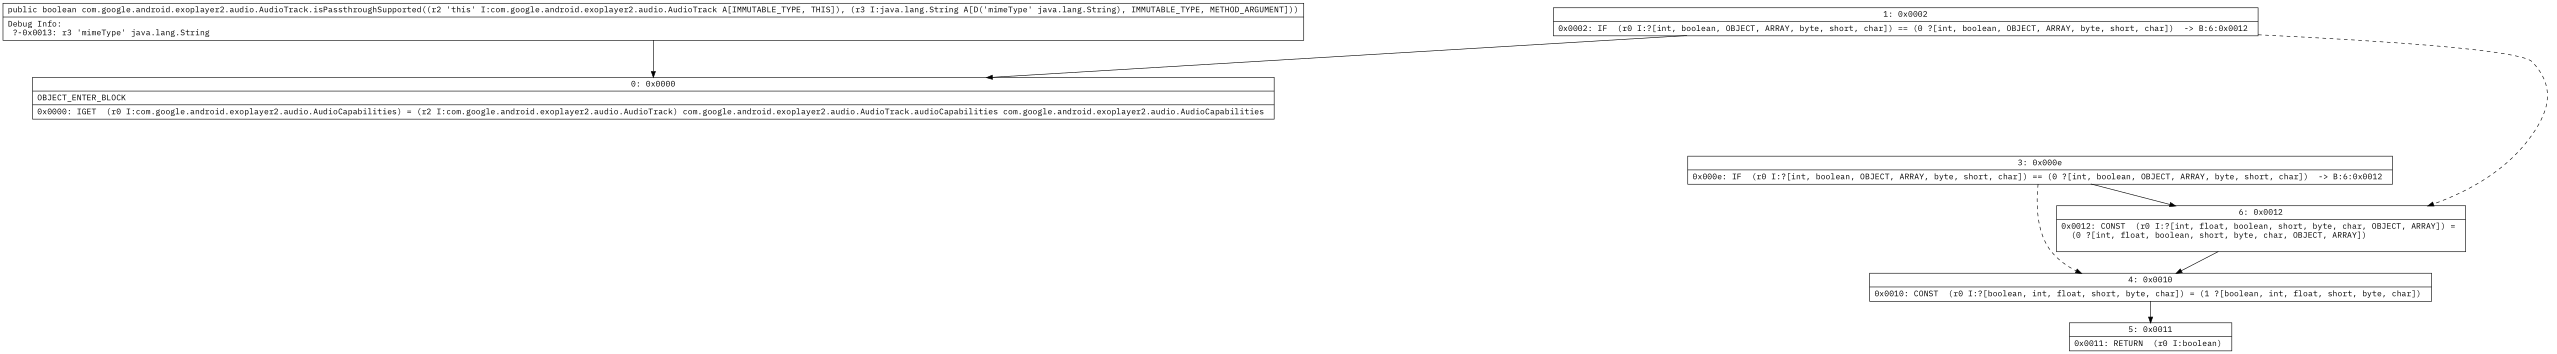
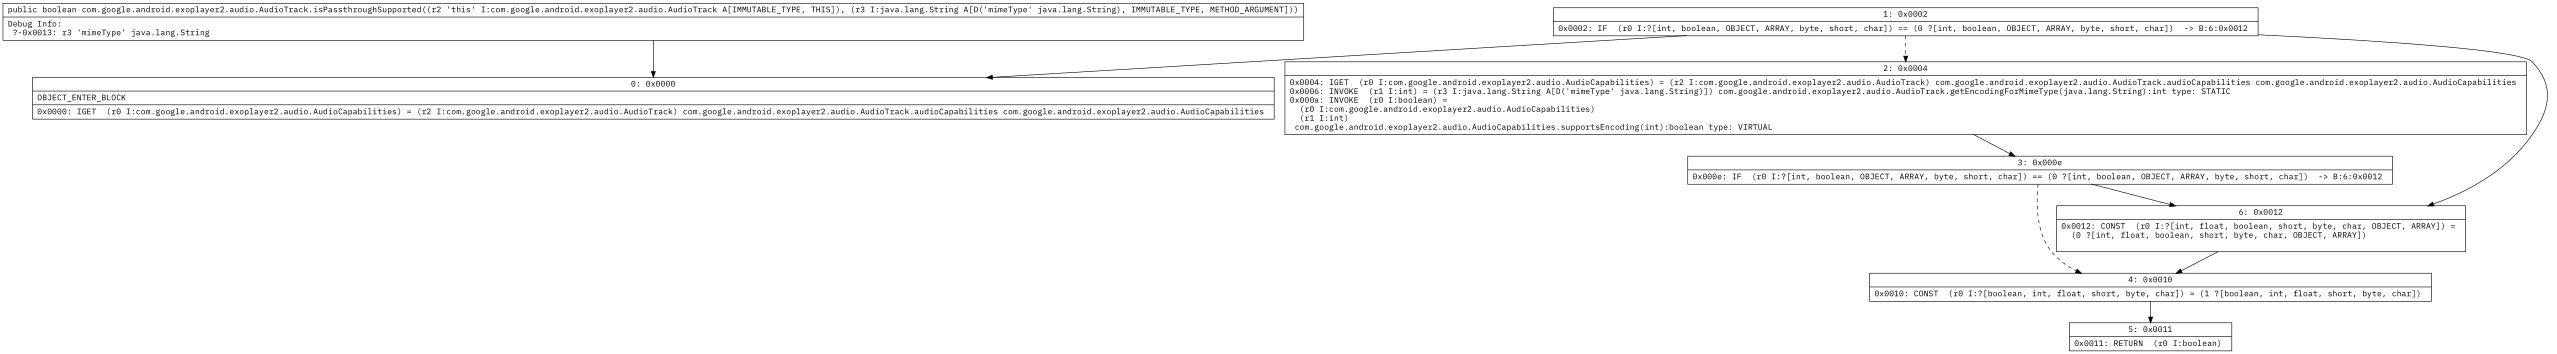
edge "1: 0x0002" -> "6: 0x0012": style dashed -> solid
node "2: 0x0004": added
